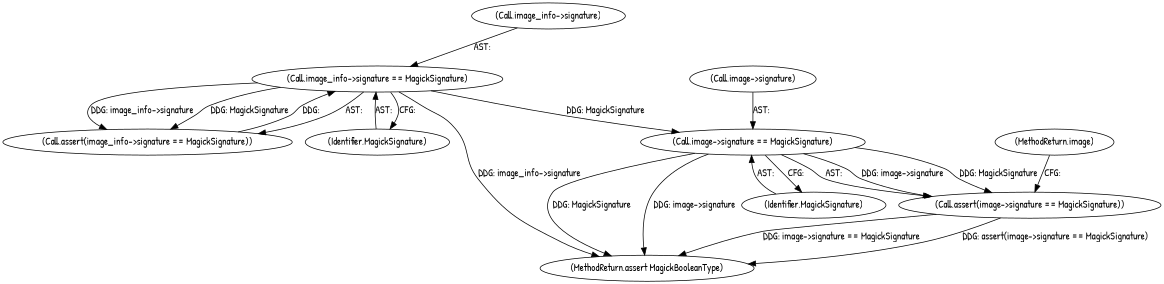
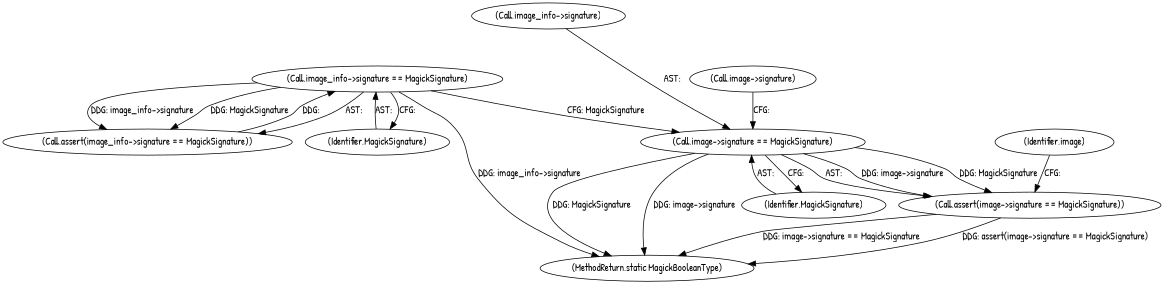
edge "(Call,image_info->signature)" -> "(Call,image_info->signature == MagickSignature)": now "(Call,image_info->signature)" -> "(Call,image->signature == MagickSignature)"
edge "(Call,image_info->signature == MagickSignature)" -> "(Call,image->signature == MagickSignature)": label "DDG: MagickSignature" -> "CFG: MagickSignature"
edge "(Call,image->signature)" -> "(Call,image->signature == MagickSignature)": label "AST: " -> "CFG: "
node "(MethodReturn,image)": label "(MethodReturn,image)" -> "(Identifier,image)"
node "(MethodReturn,assert MagickBooleanType)": label "(MethodReturn,assert MagickBooleanType)" -> "(MethodReturn,static MagickBooleanType)"
